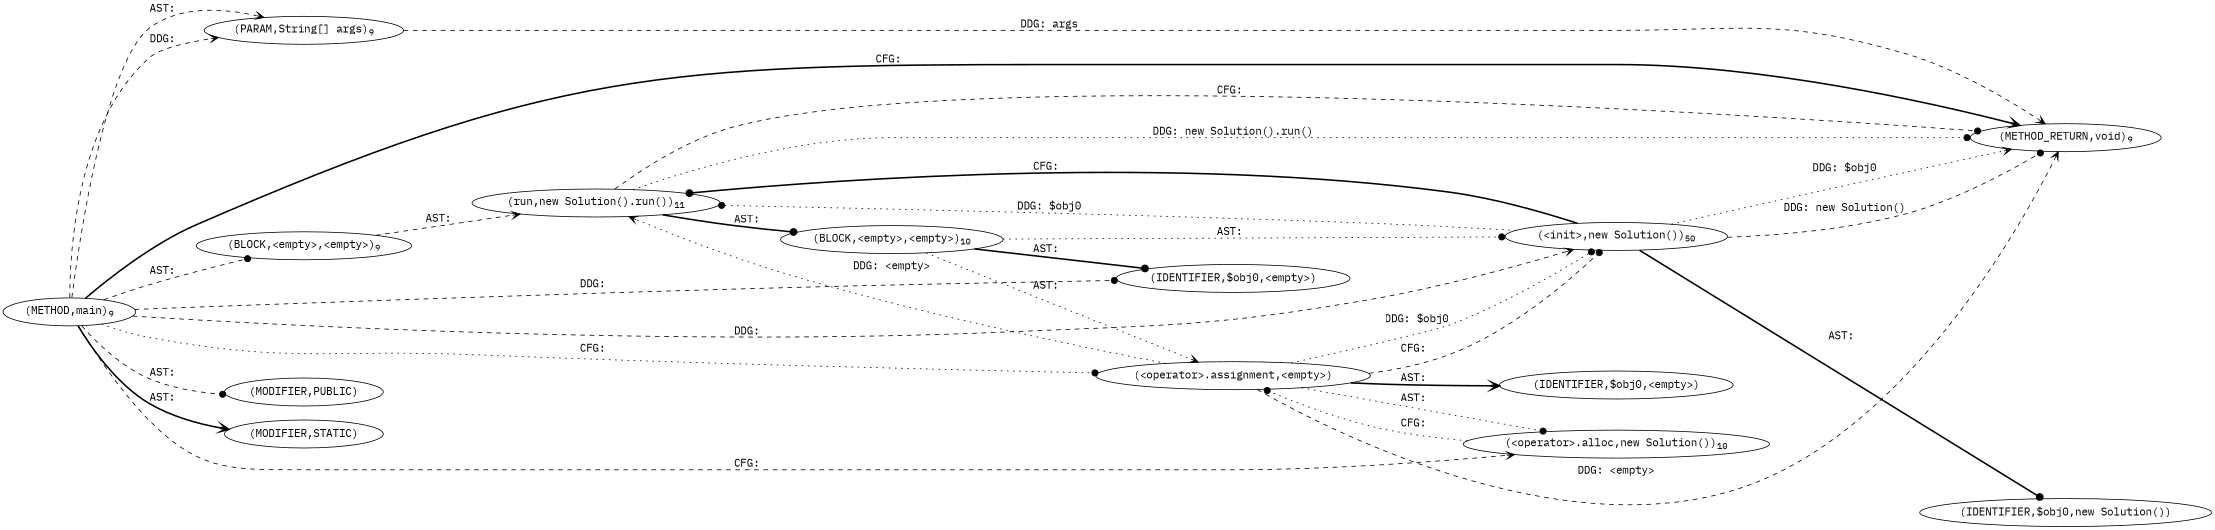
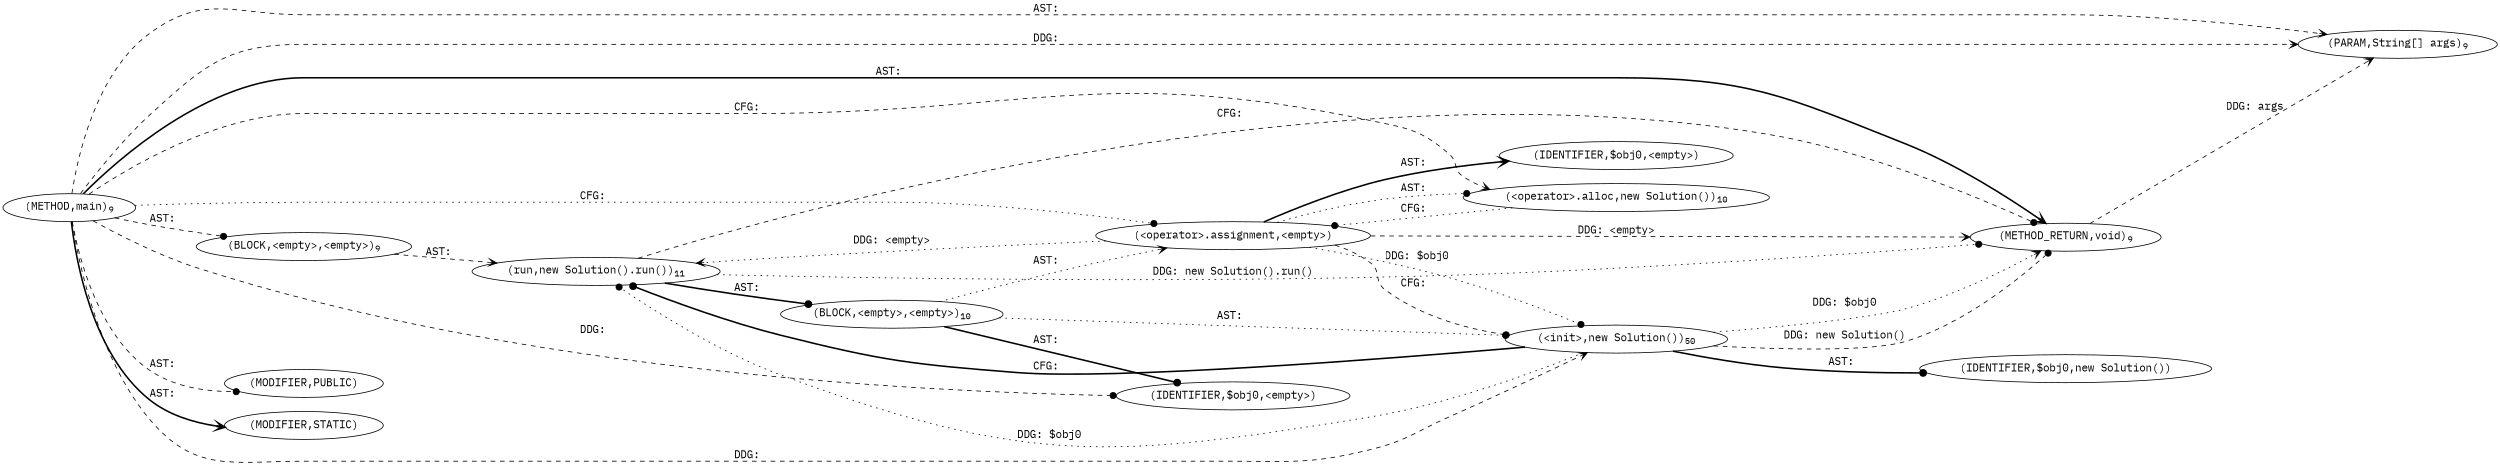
edge "(PARAM,String[] args)" -> "(METHOD_RETURN,void)": reversed
edge "(METHOD,main)" -> "(METHOD_RETURN,void)": label "CFG: " -> "AST: "
